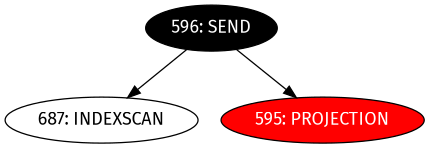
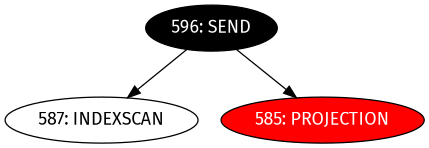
node "687: INDEXSCAN": label "687: INDEXSCAN" -> "587: INDEXSCAN"
node "595: PROJECTION": label "595: PROJECTION" -> "585: PROJECTION"
